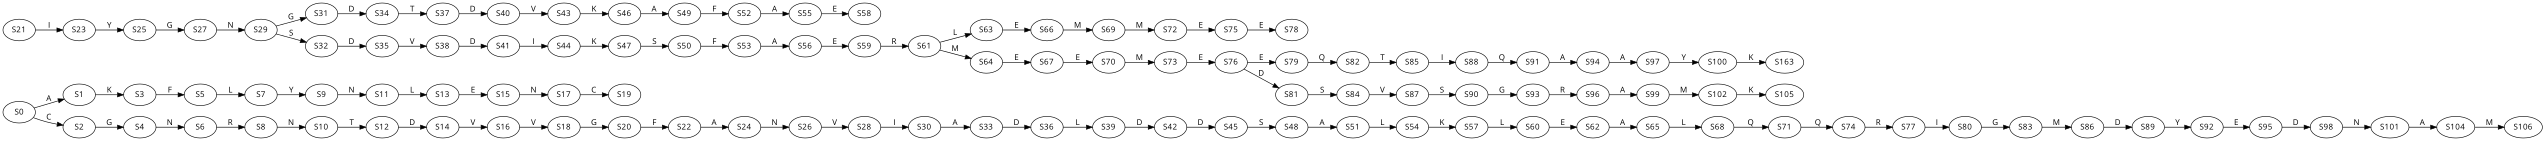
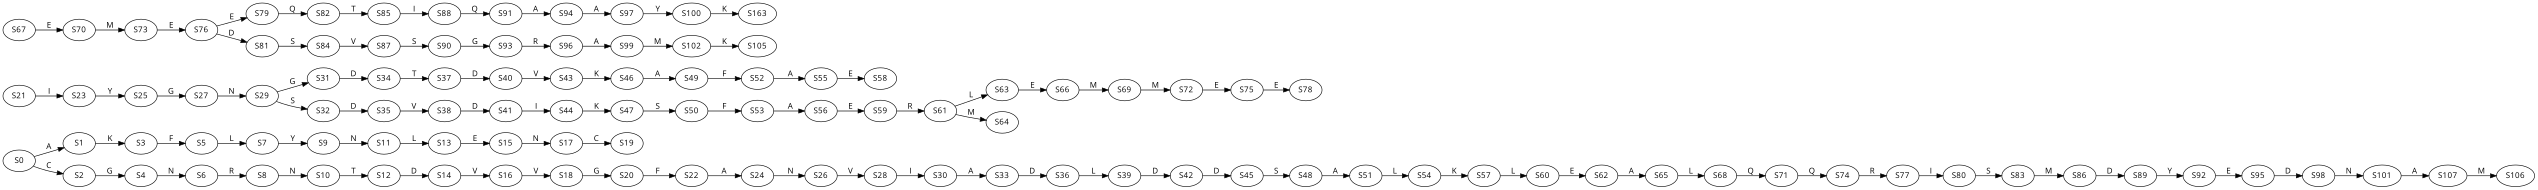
edge "S64" -> "S67": removed, label "E"
edge "S80" -> "S83": label "G" -> "S"
node "S104": label "S104" -> "S107"
